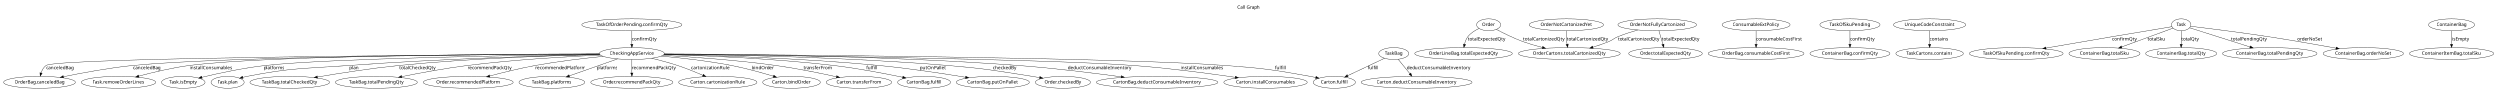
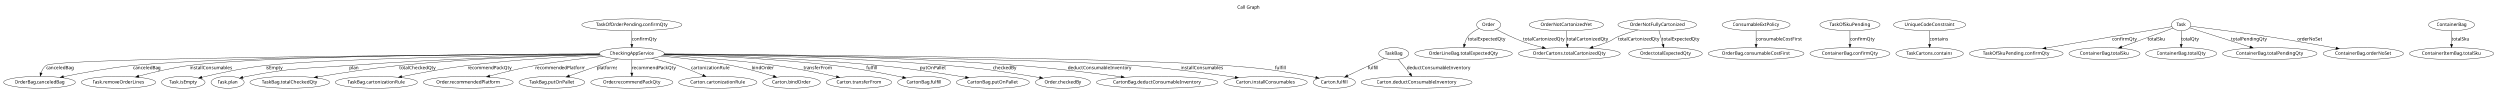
edge "ContainerBag" -> "ContainerItemBag.totalSku": label "isEmpty" -> "totalSku"
edge "CheckingAppService" -> "Task.isEmpty": label "platforms" -> "isEmpty"
node "TaskBag.totalPendingQty": label "TaskBag.totalPendingQty" -> "TaskBag.cartonizationRule"
node "TaskBag.platforms": label "TaskBag.platforms" -> "TaskBag.putOnPallet"
